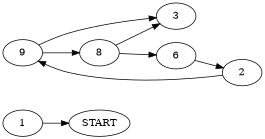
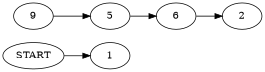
node "3": removed
node "8": label "8" -> "5"
edge "2" -> "9": removed
edge "1" -> "START": reversed
